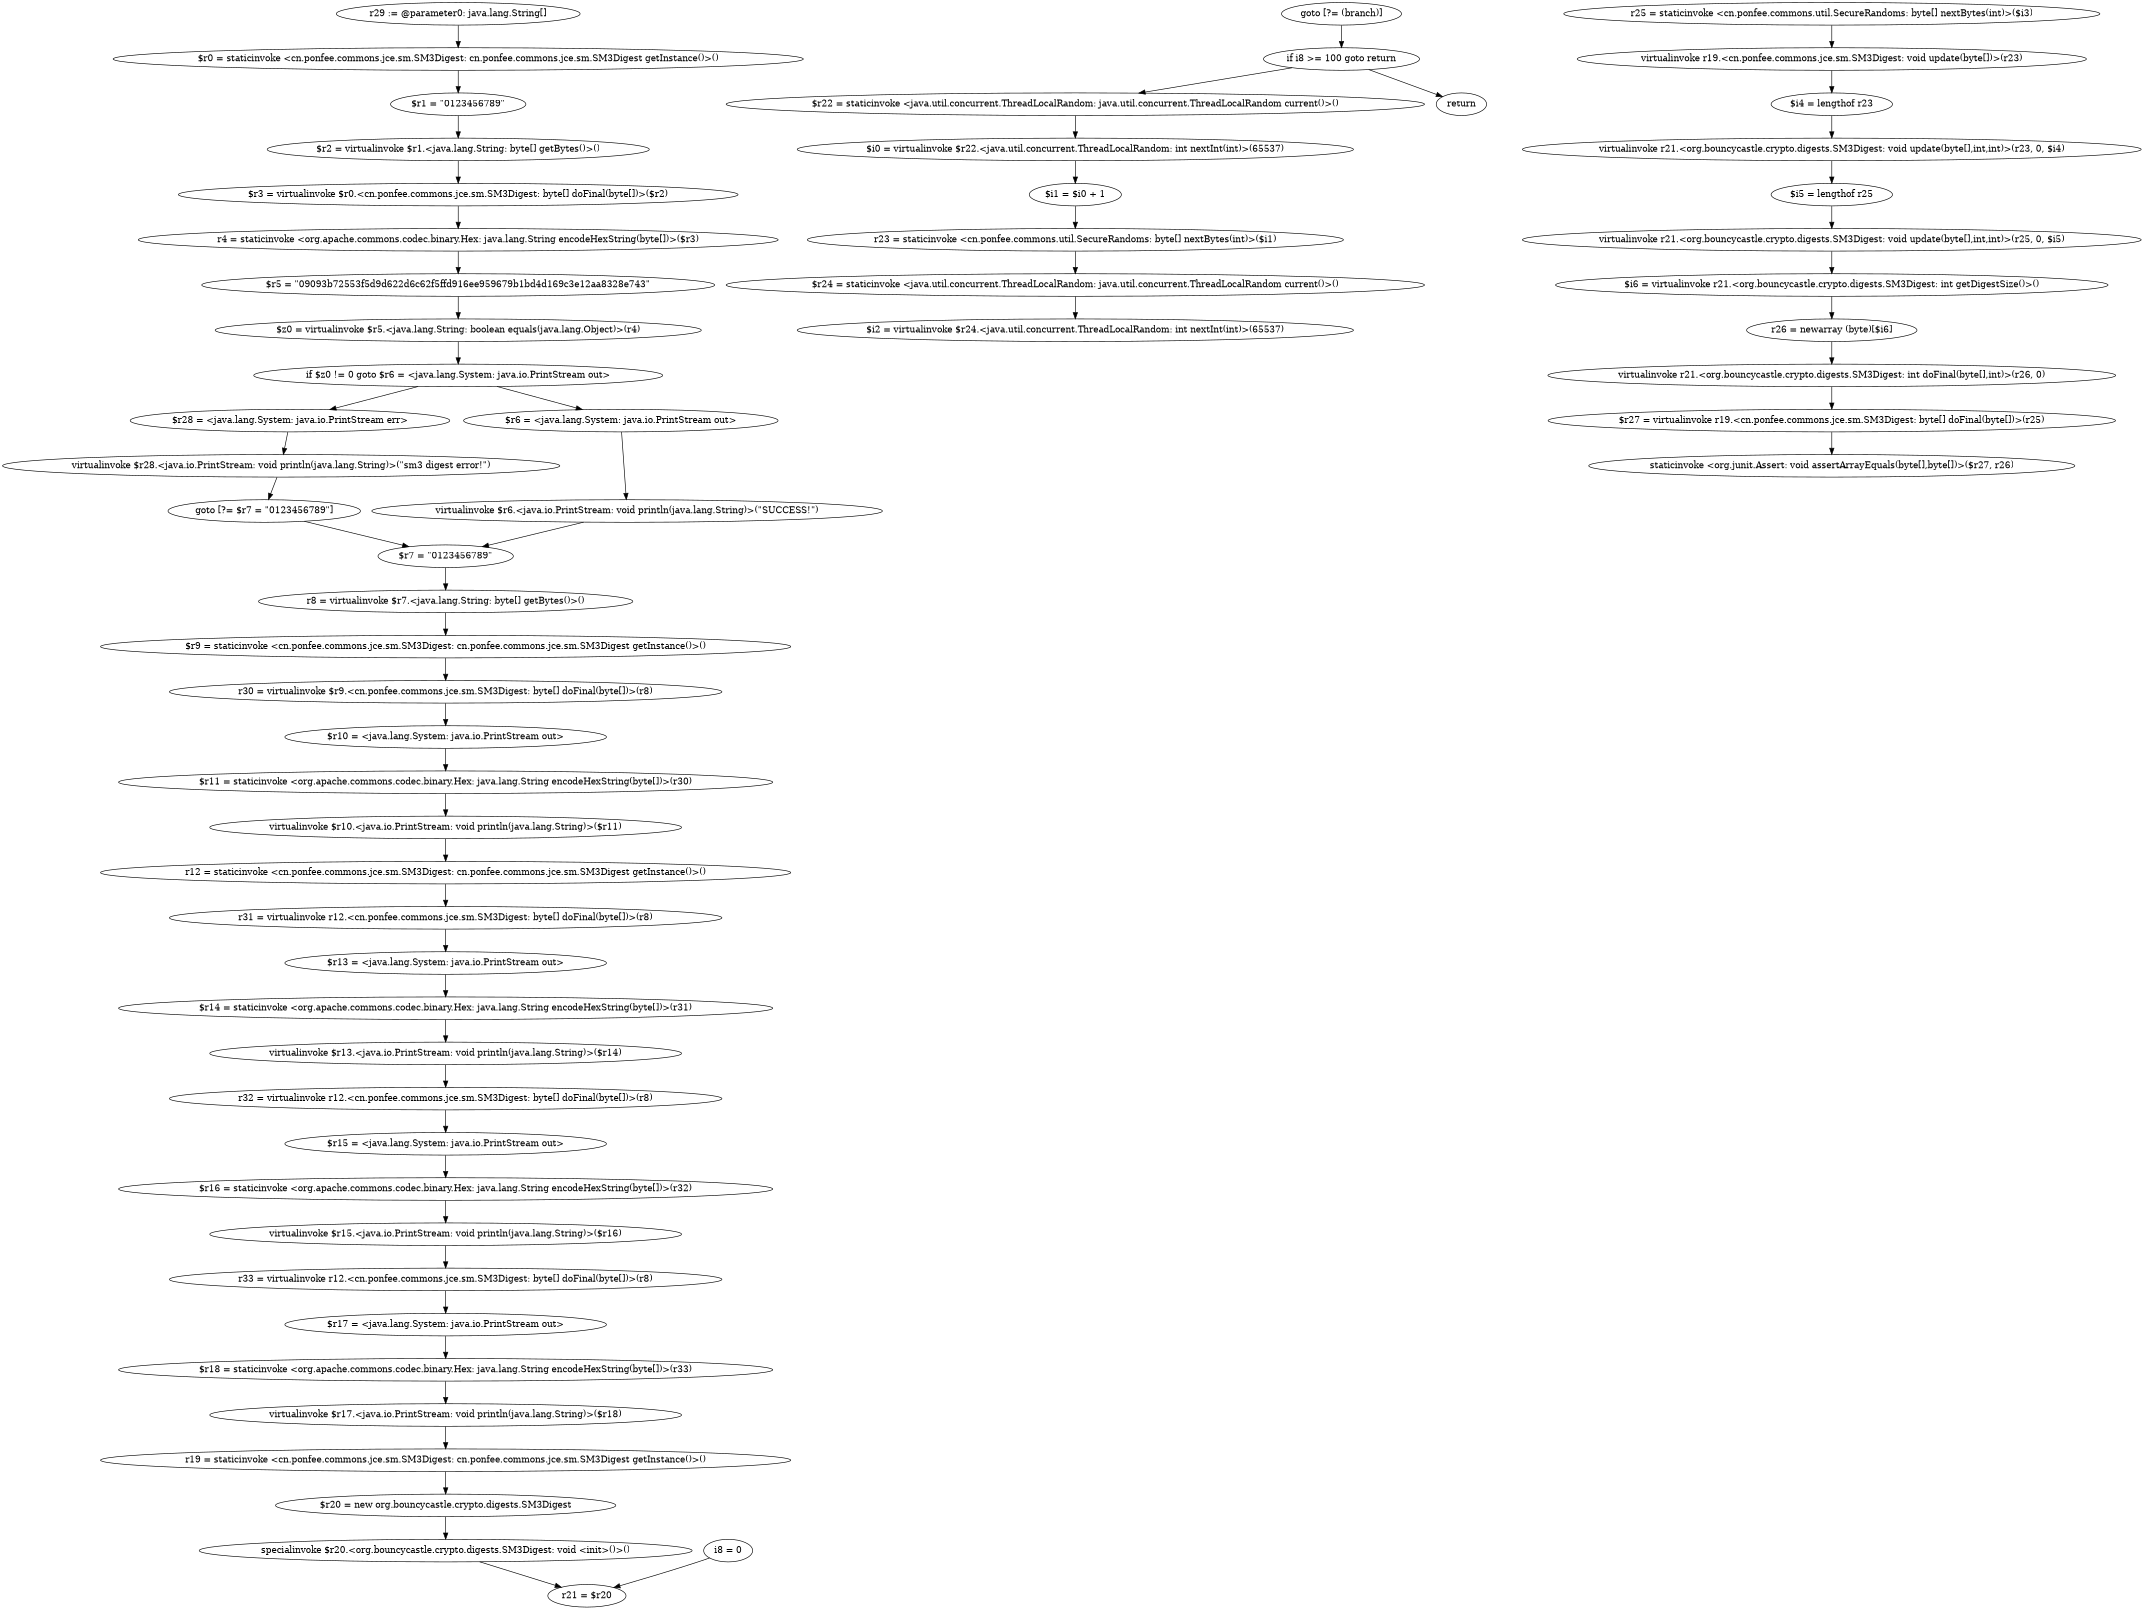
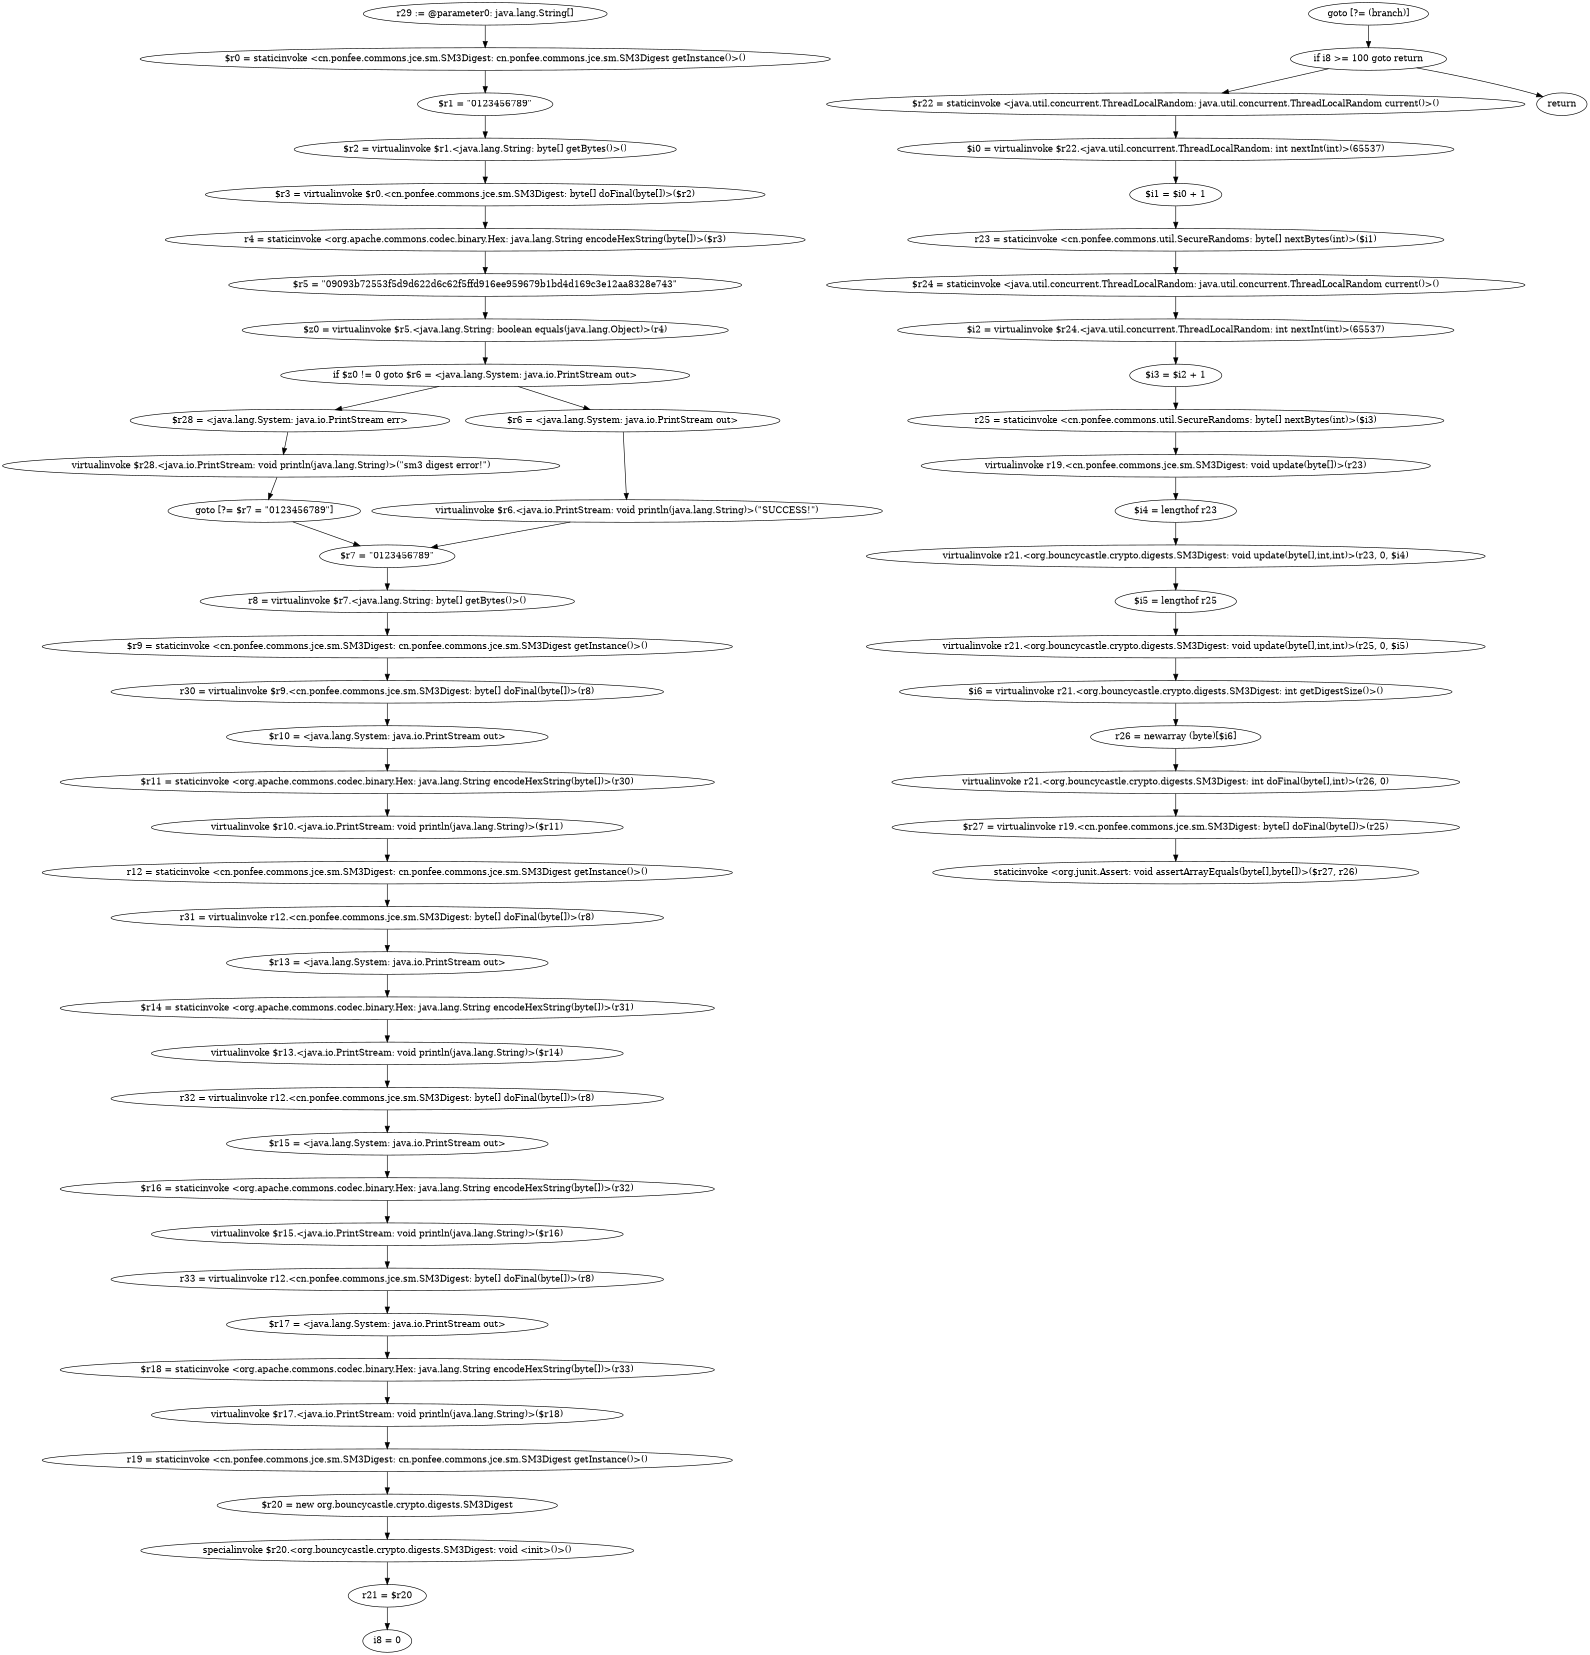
node "$i3 = $i2 + 1": added
edge "i8 = 0" -> "r21 = $r20": reversed
